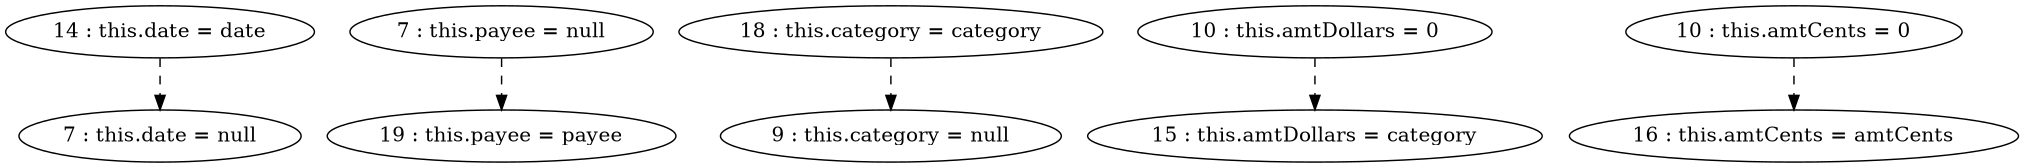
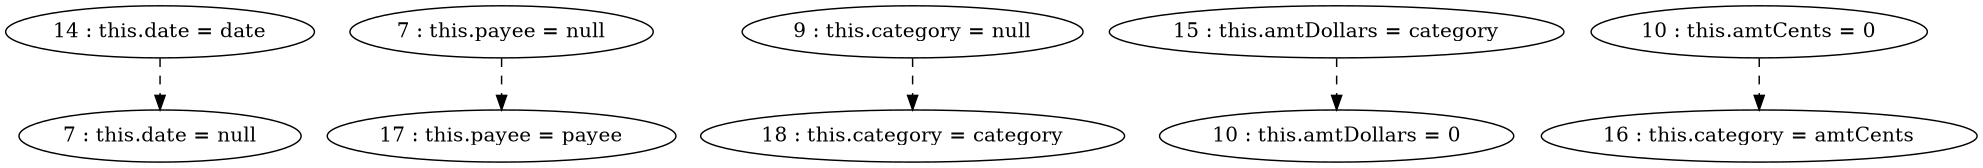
edge "18 : this.category = category" -> "9 : this.category = null": reversed
edge "10 : this.amtDollars = 0" -> "15 : this.amtDollars = category": reversed
node "19 : this.payee = payee": label "19 : this.payee = payee" -> "17 : this.payee = payee"
node "16 : this.amtCents = amtCents": label "16 : this.amtCents = amtCents" -> "16 : this.category = amtCents"
